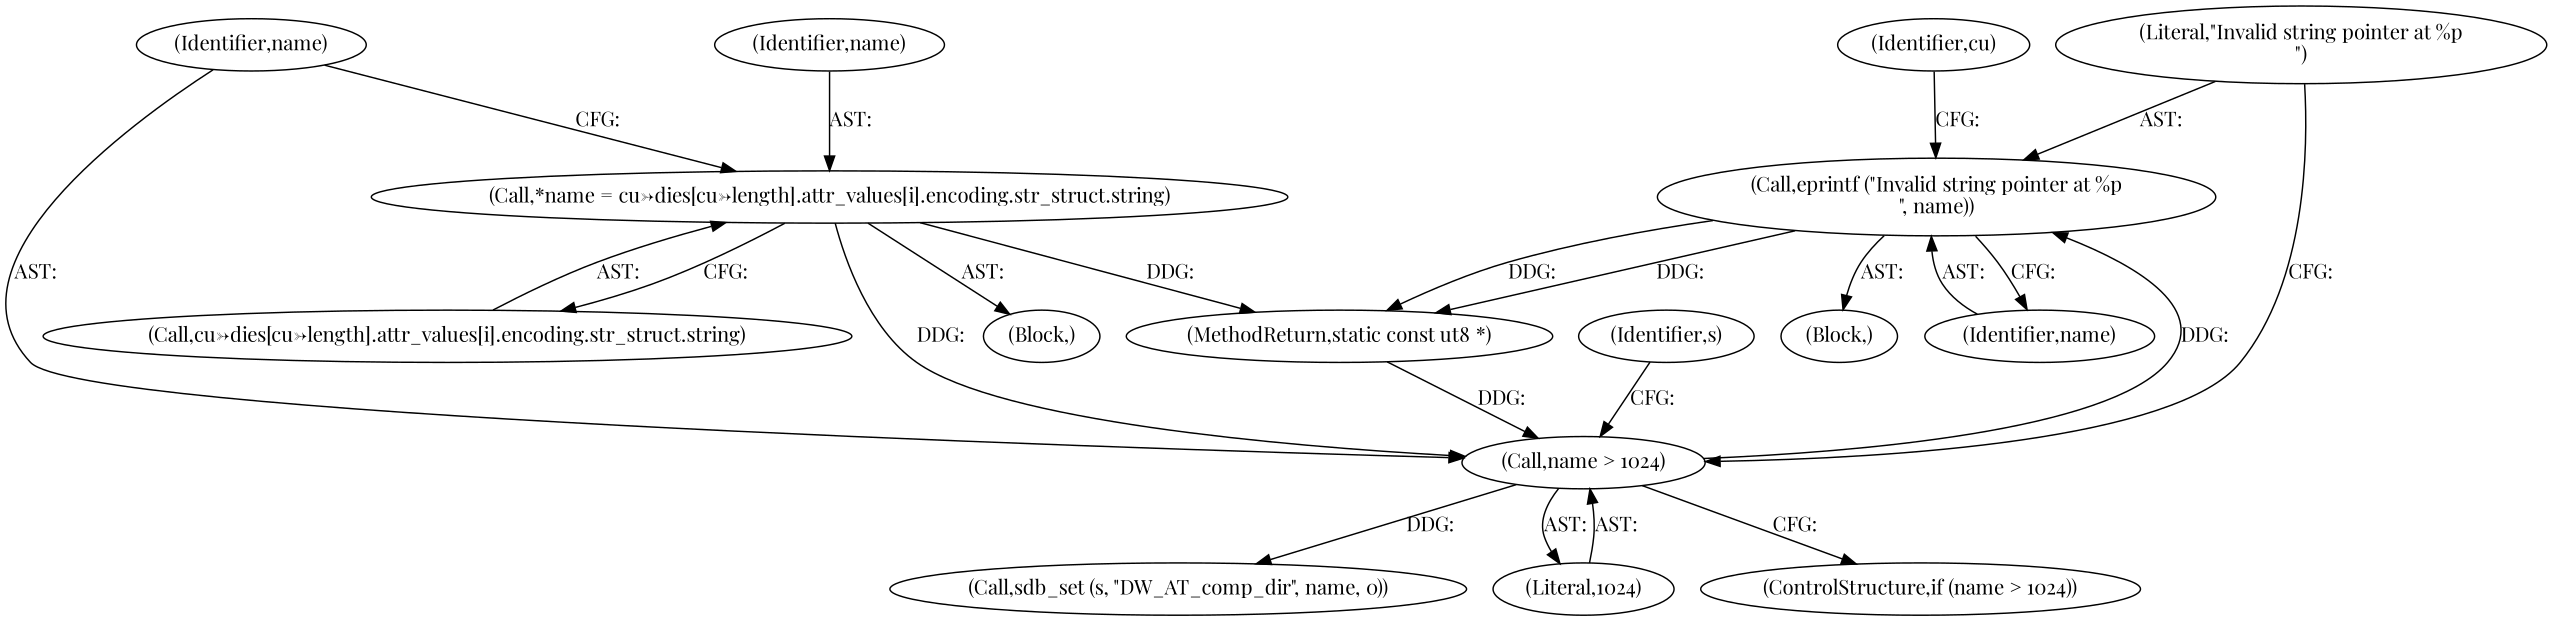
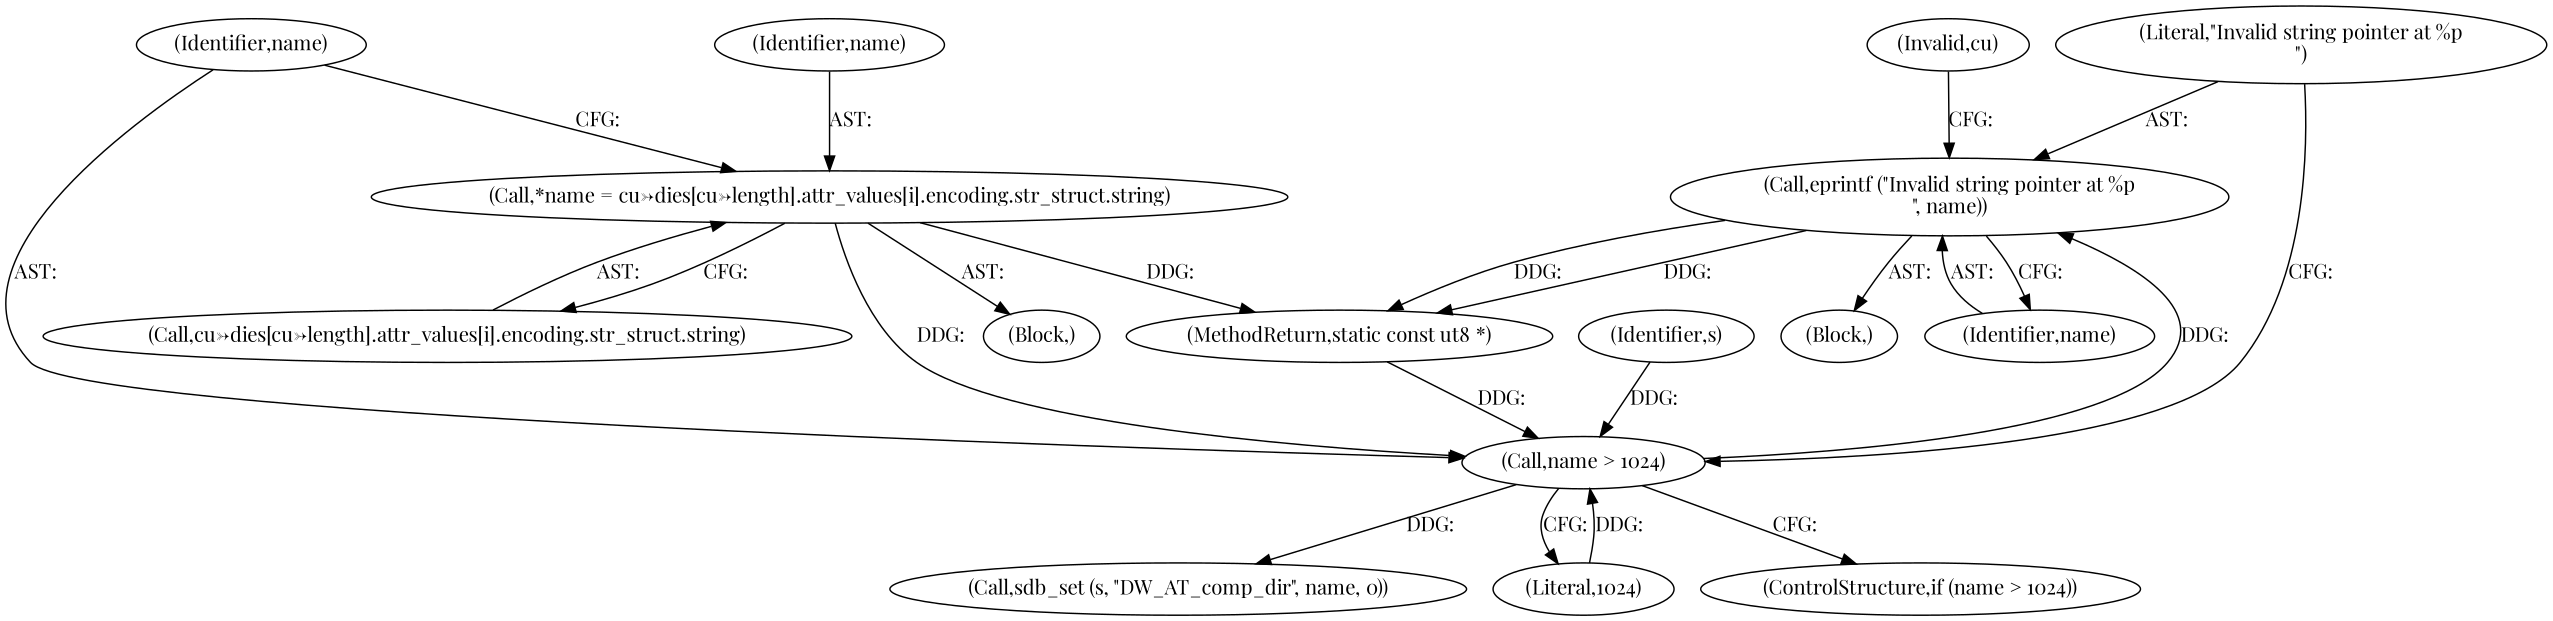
node "(Identifier,cu)": label "(Identifier,cu)" -> "(Invalid,cu)"
edge "(Identifier,s)" -> "(Call,name > 1024)": label "CFG: " -> "DDG: "
edge "(Call,name > 1024)" -> "(Literal,1024)": label "AST: " -> "CFG: "
edge "(Literal,1024)" -> "(Call,name > 1024)": label "AST: " -> "DDG: "
